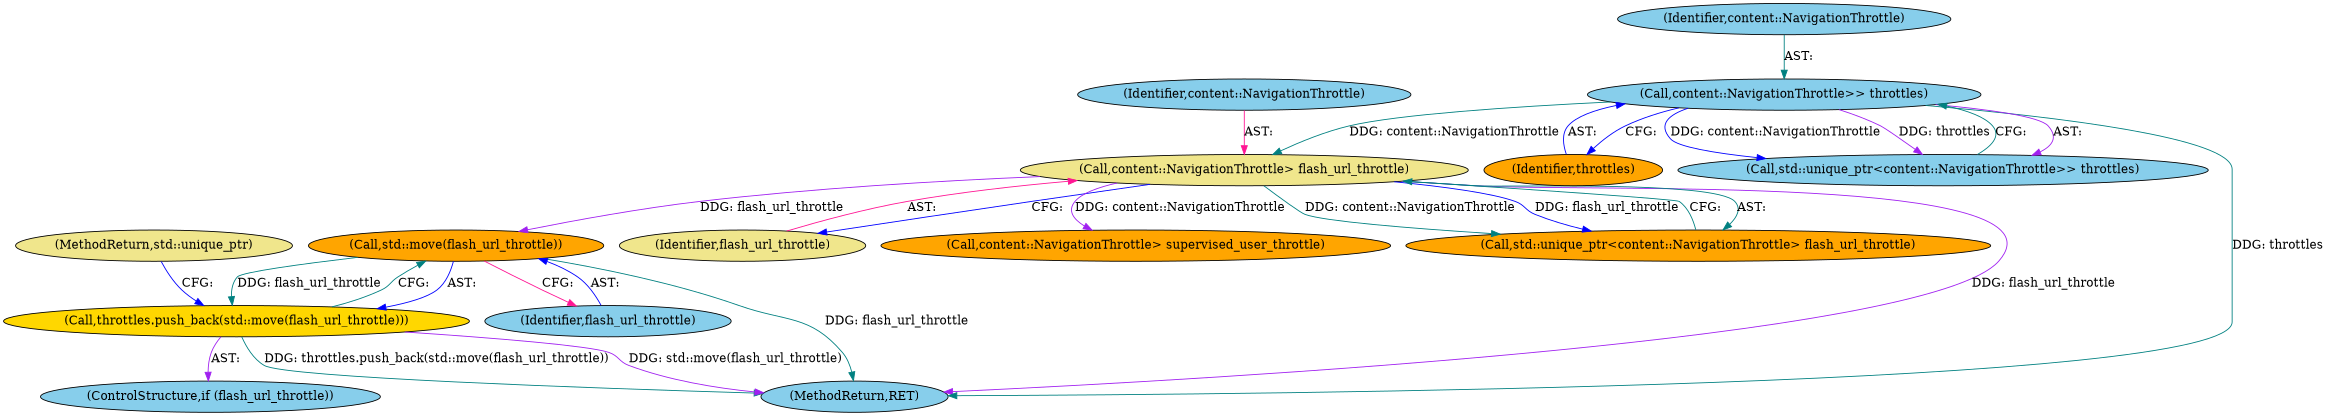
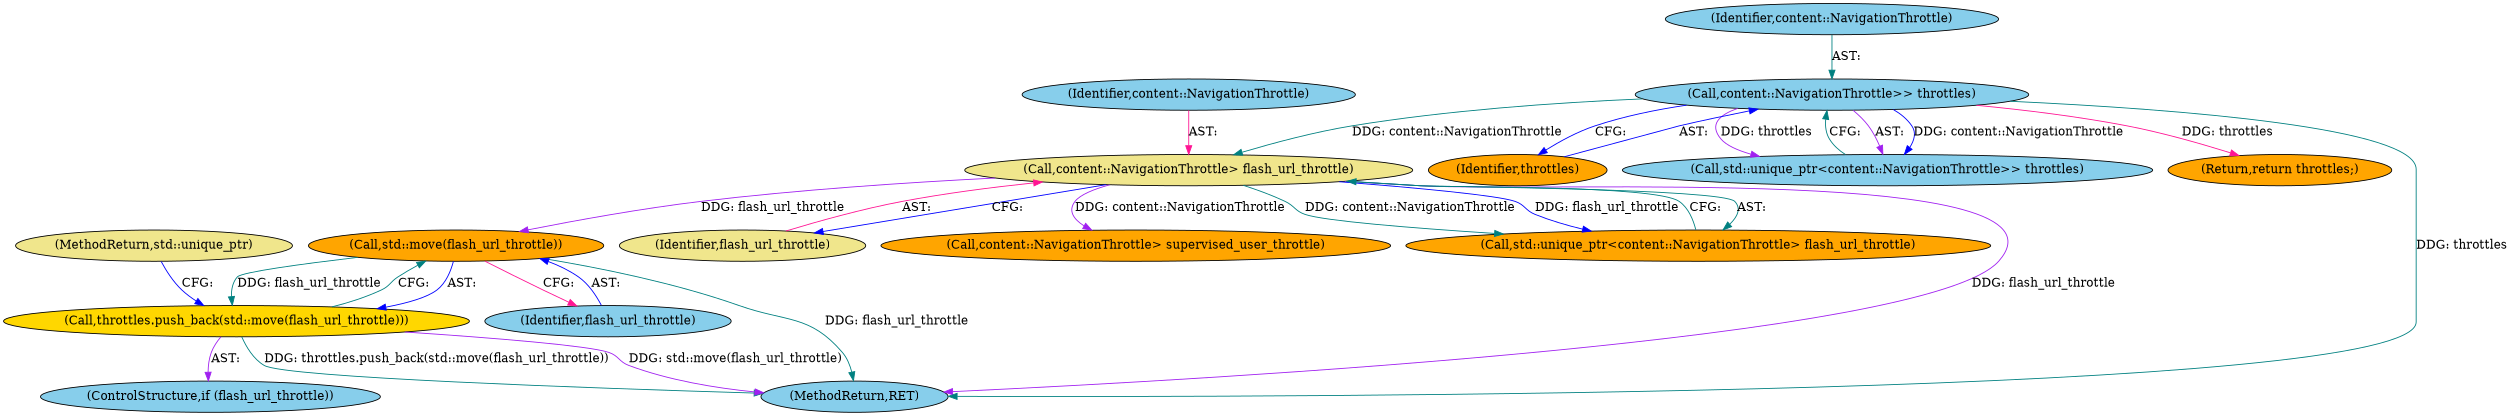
node "(Return,return throttles;)": added
